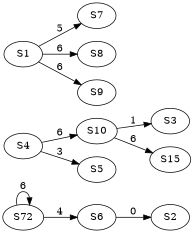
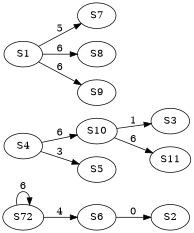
node "S15": label "S15" -> "S11"
